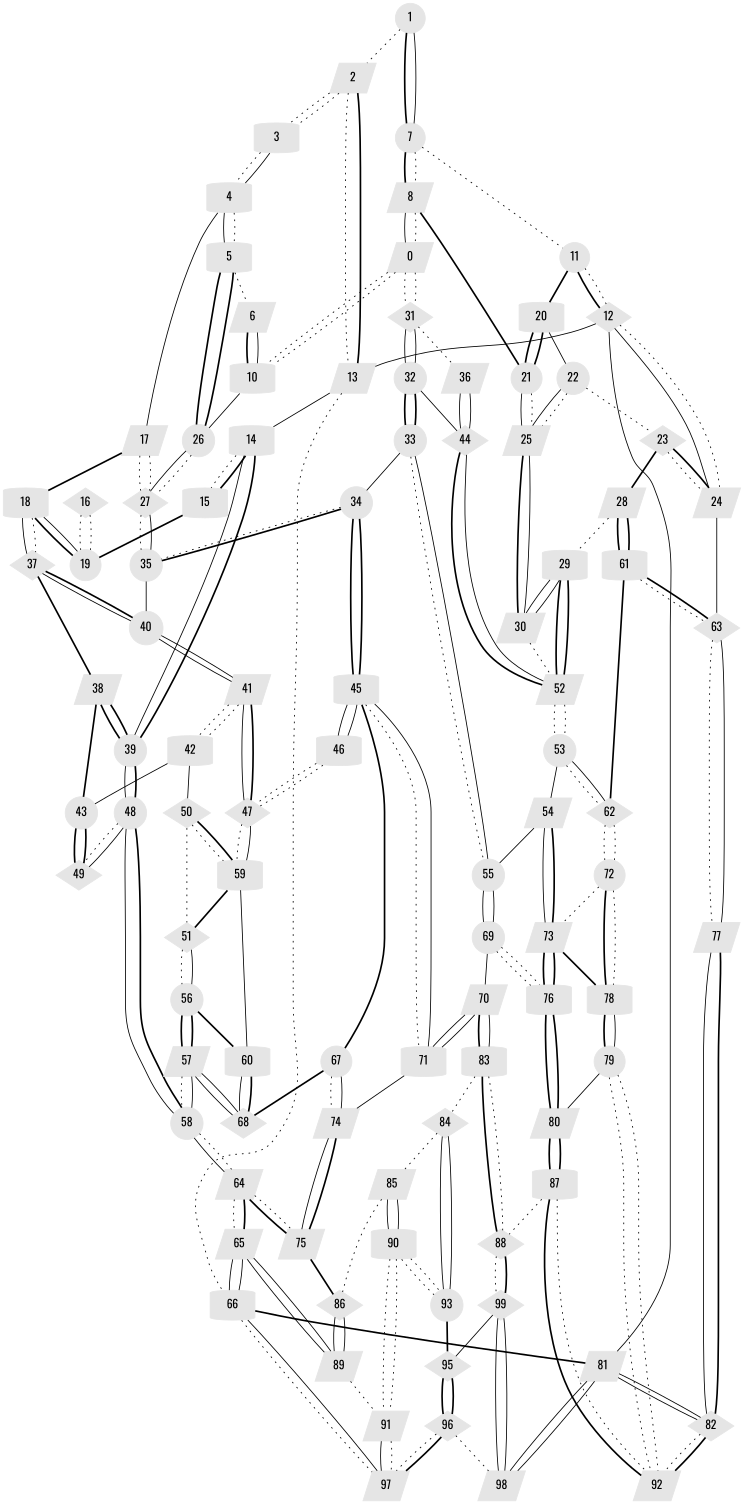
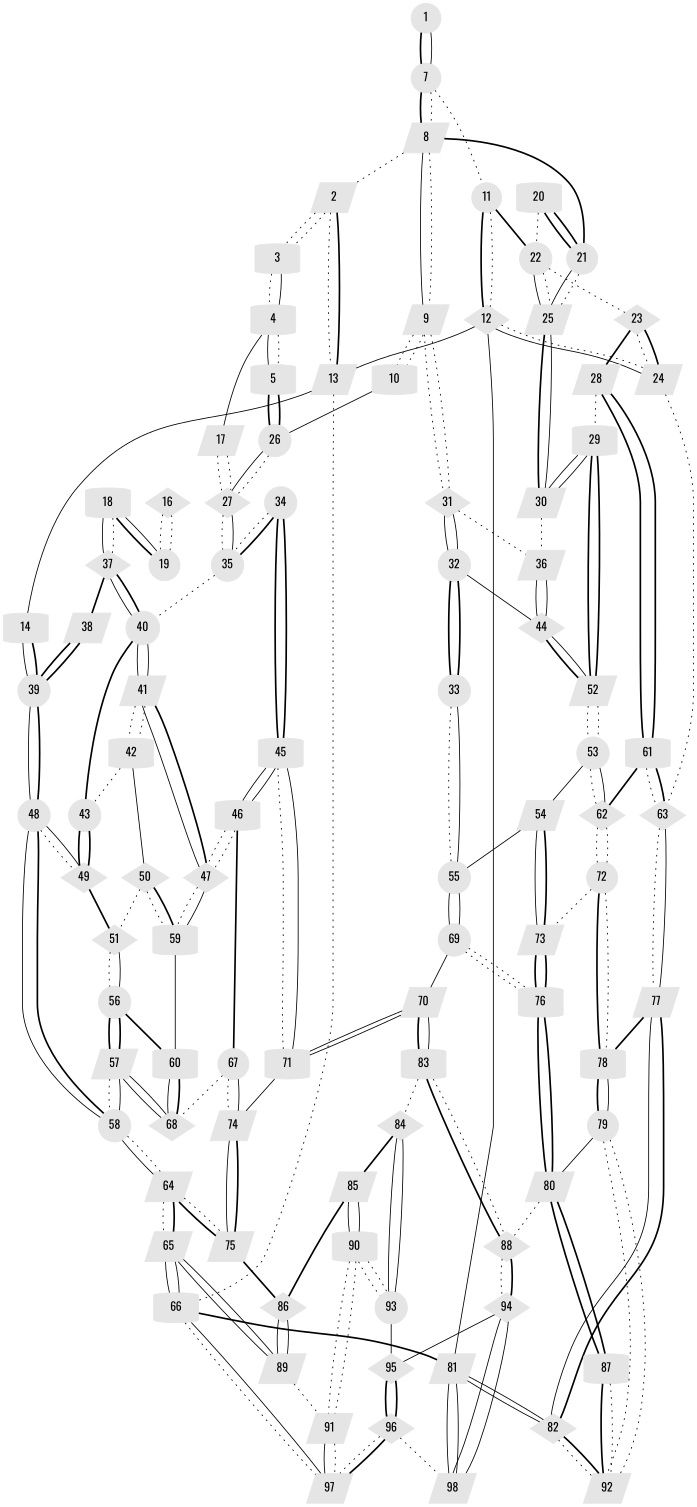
edge "1" -- "2": now "8" -- "2"
node "0": label "0" -> "9"
edge "11" -- "20": now "11" -- "22"
node "6": removed
edge "20" -- "22": style solid -> dotted
edge "17" -- "18": removed
edge "33" -- "34": removed
node "15": removed
edge "24" -- "63": style solid -> dotted
edge "35" -- "40": style solid -> dotted
edge "30" -- "52": now "30" -- "36"
edge "38" -- "43": now "40" -- "43"
edge "42" -- "43": style solid -> dotted
edge "45" -- "67": now "46" -- "67"
edge "59" -- "51": now "49" -- "51"
edge "73" -- "78": now "77" -- "78"
edge "67" -- "68": style bold -> dotted
edge "84" -- "85": style dotted -> bold
edge "87" -- "88": now "80" -- "88"
edge "85" -- "86": style dotted -> bold
node "99": label "99" -> "94"
edge "93" -- "95": style bold -> solid
